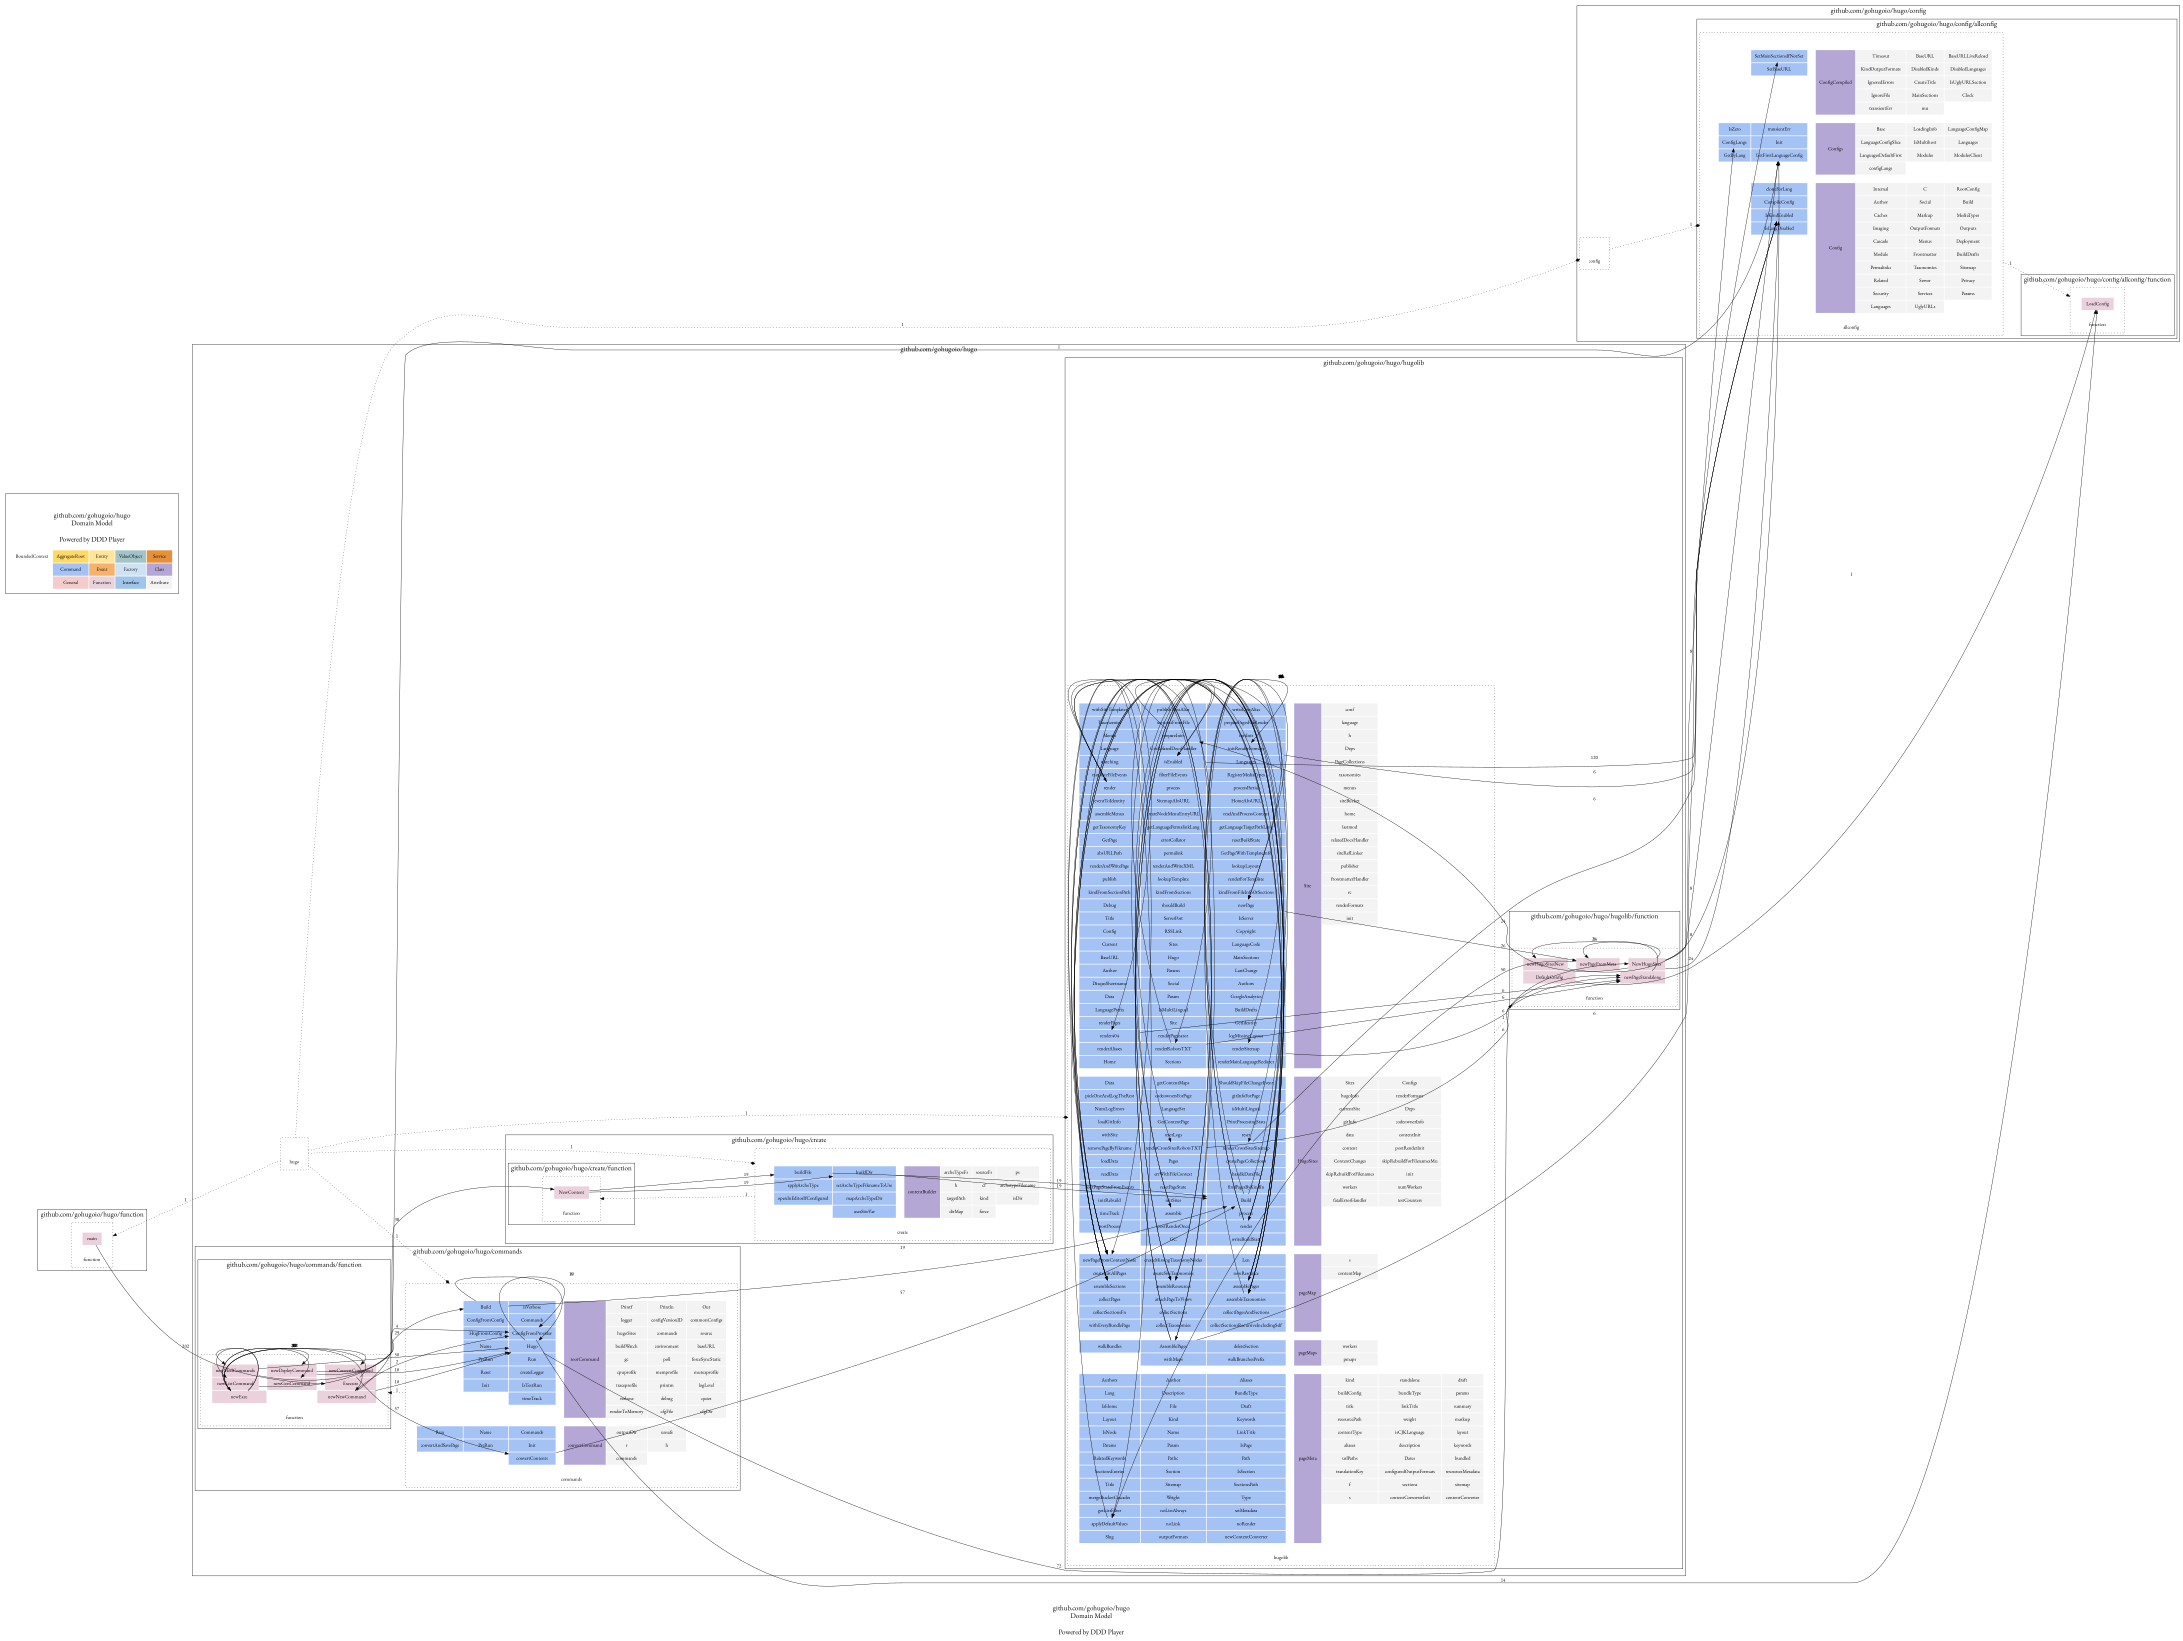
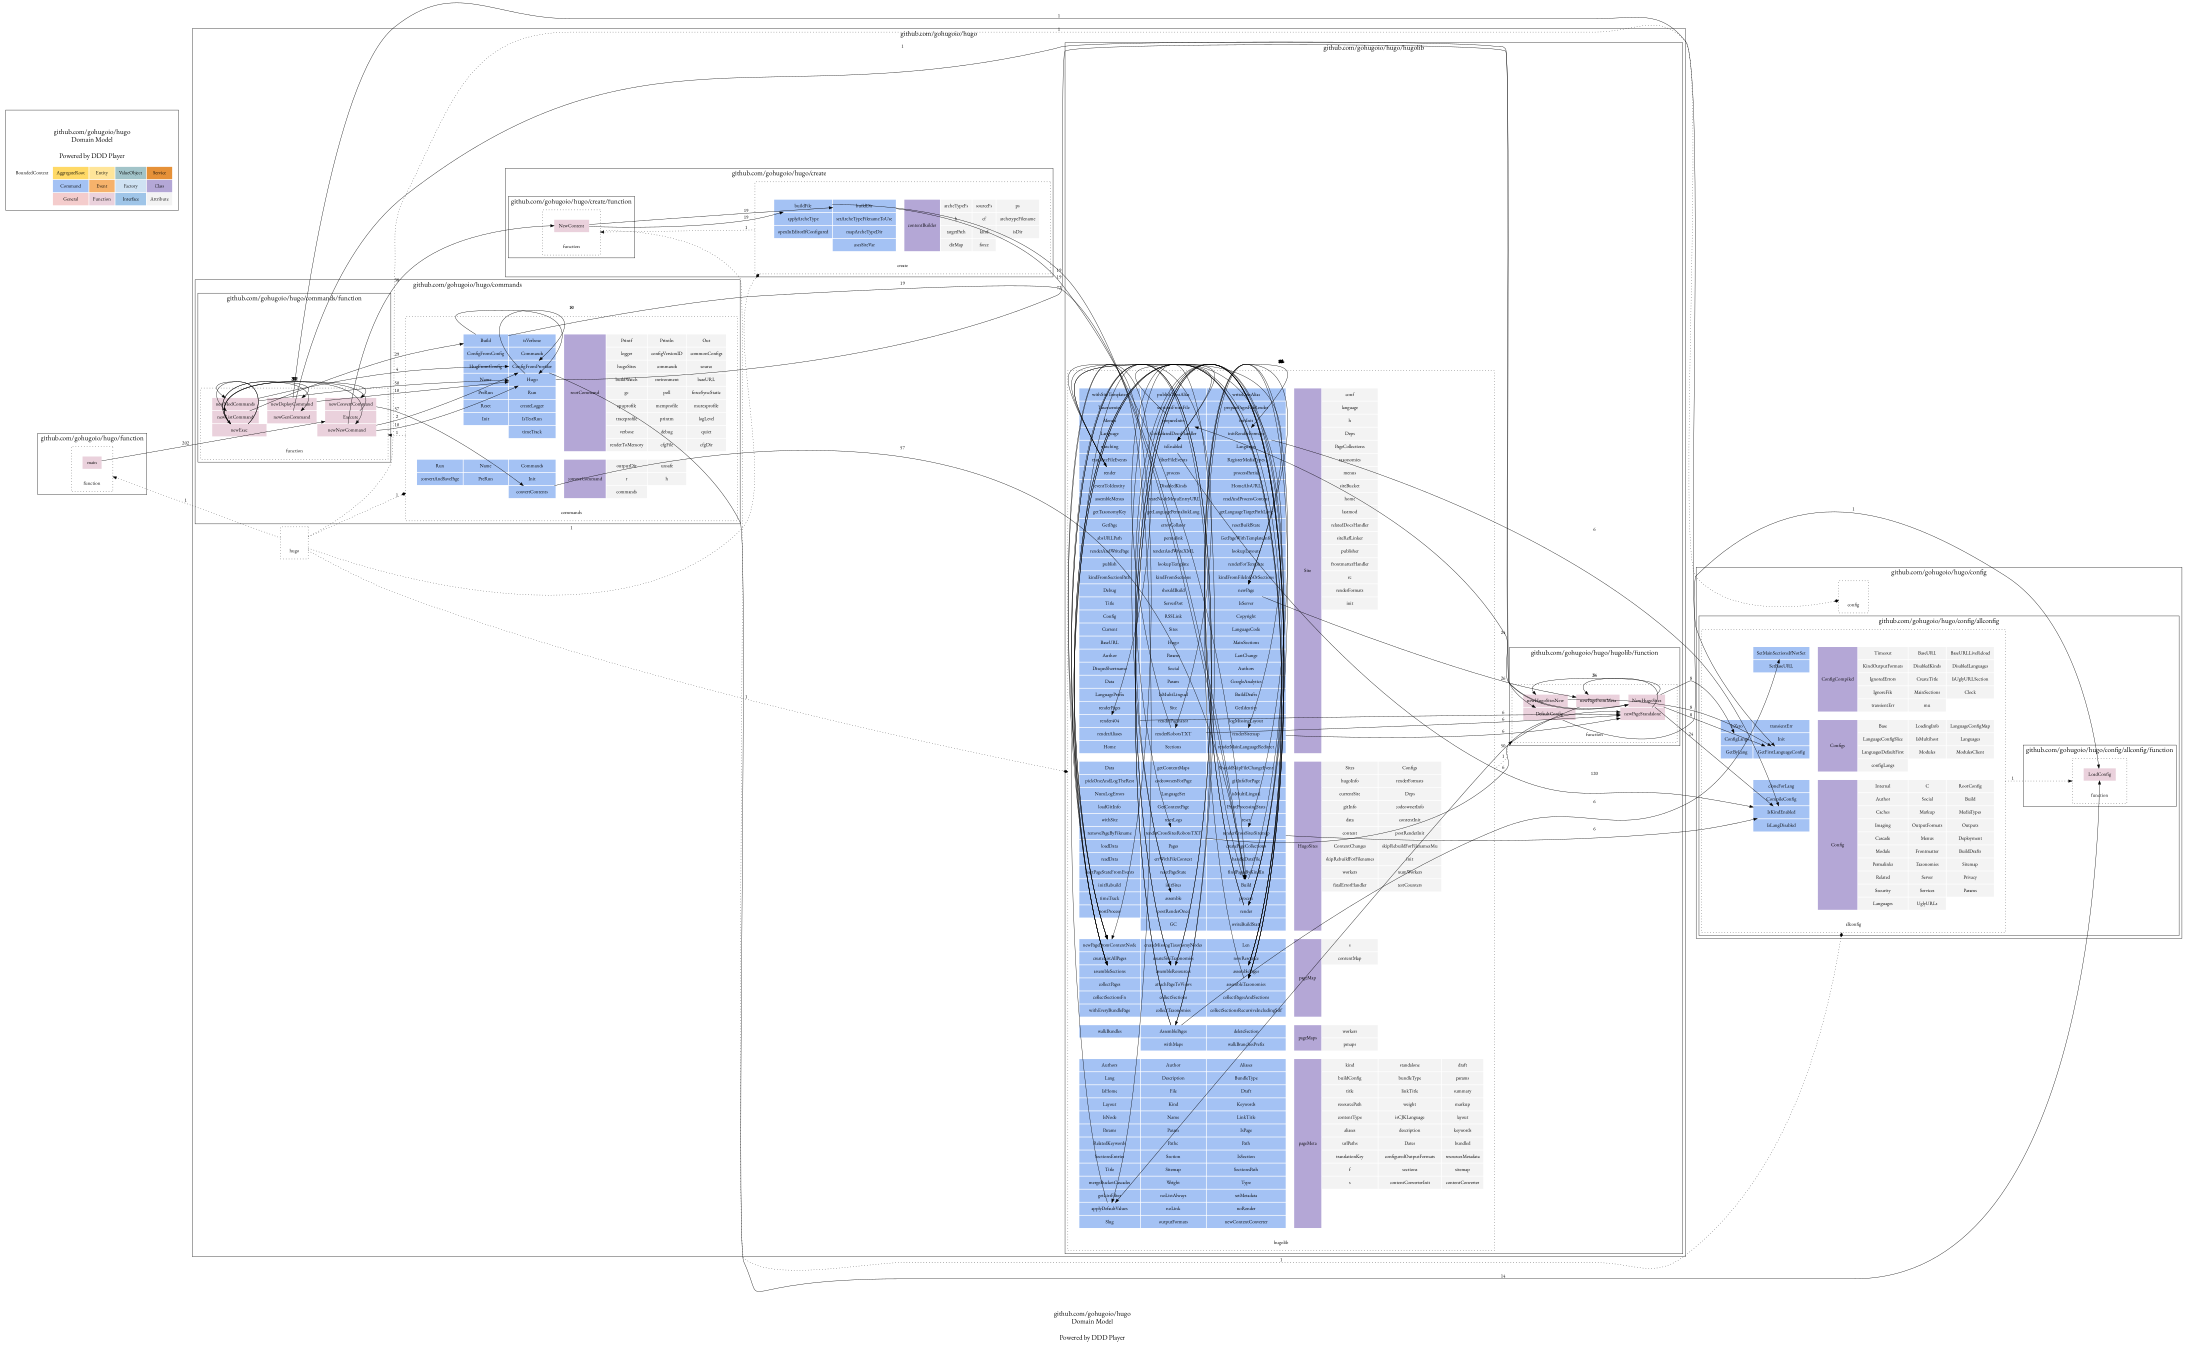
edge "newModCommands" -> "newHugoSitesNew": added, label "1"
edge "config" -> "SetMainSectionsIfNotSet": now "NewContent" -> "SetMainSectionsIfNotSet"
node "withSiteTemplates": text "SitemapAbsURL" -> "DisabledKinds"
